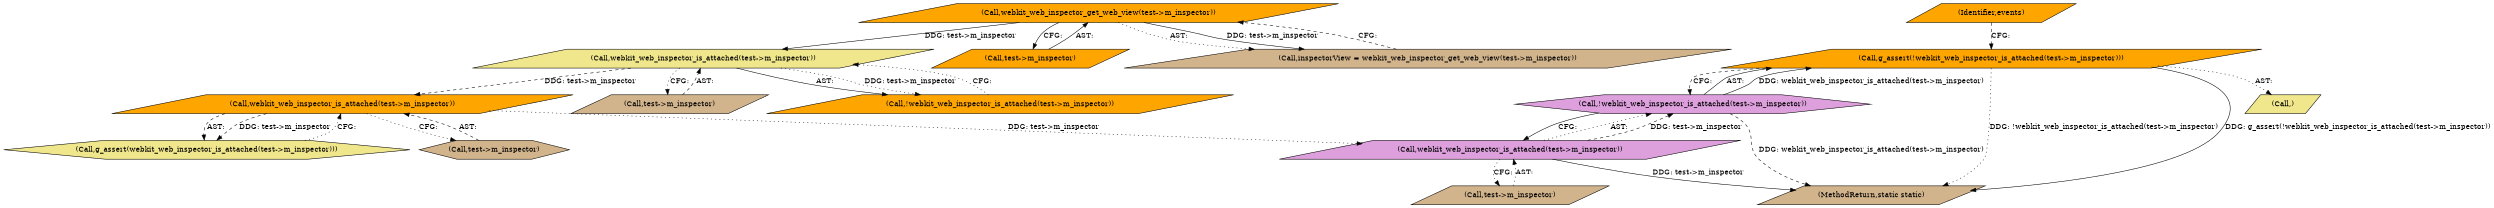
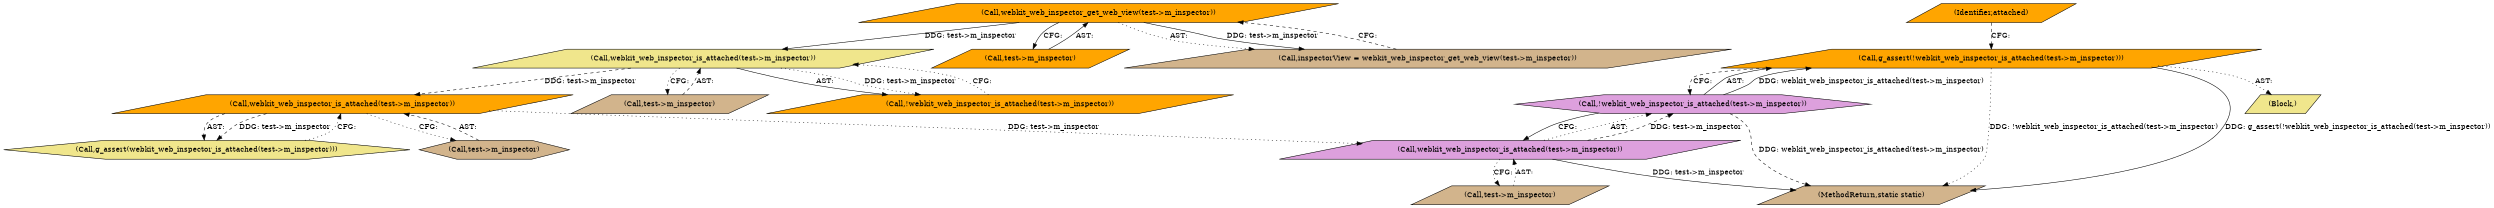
node "(Identifier,events)": label "(Identifier,events)" -> "(Identifier,attached)"
node "(Call,)": label "(Call,)" -> "(Block,)"
